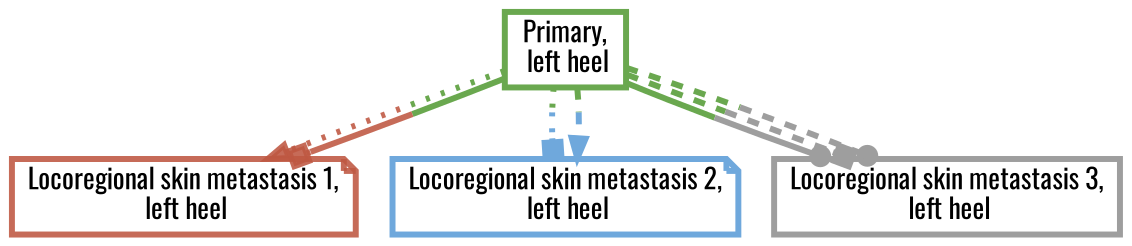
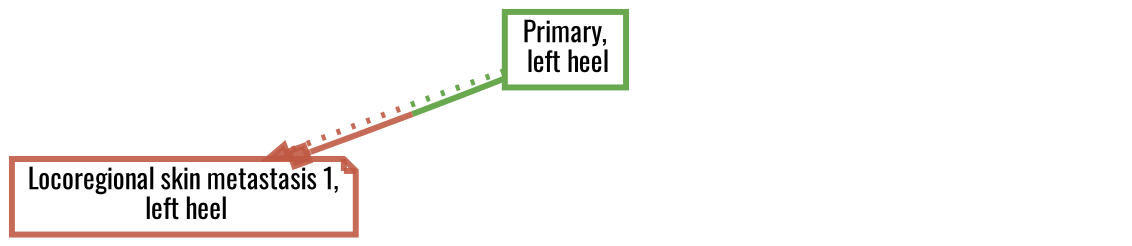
node "Locoregional skin metastasis 2, left heel": removed
node "Locoregional skin metastasis 3, left heel": removed
